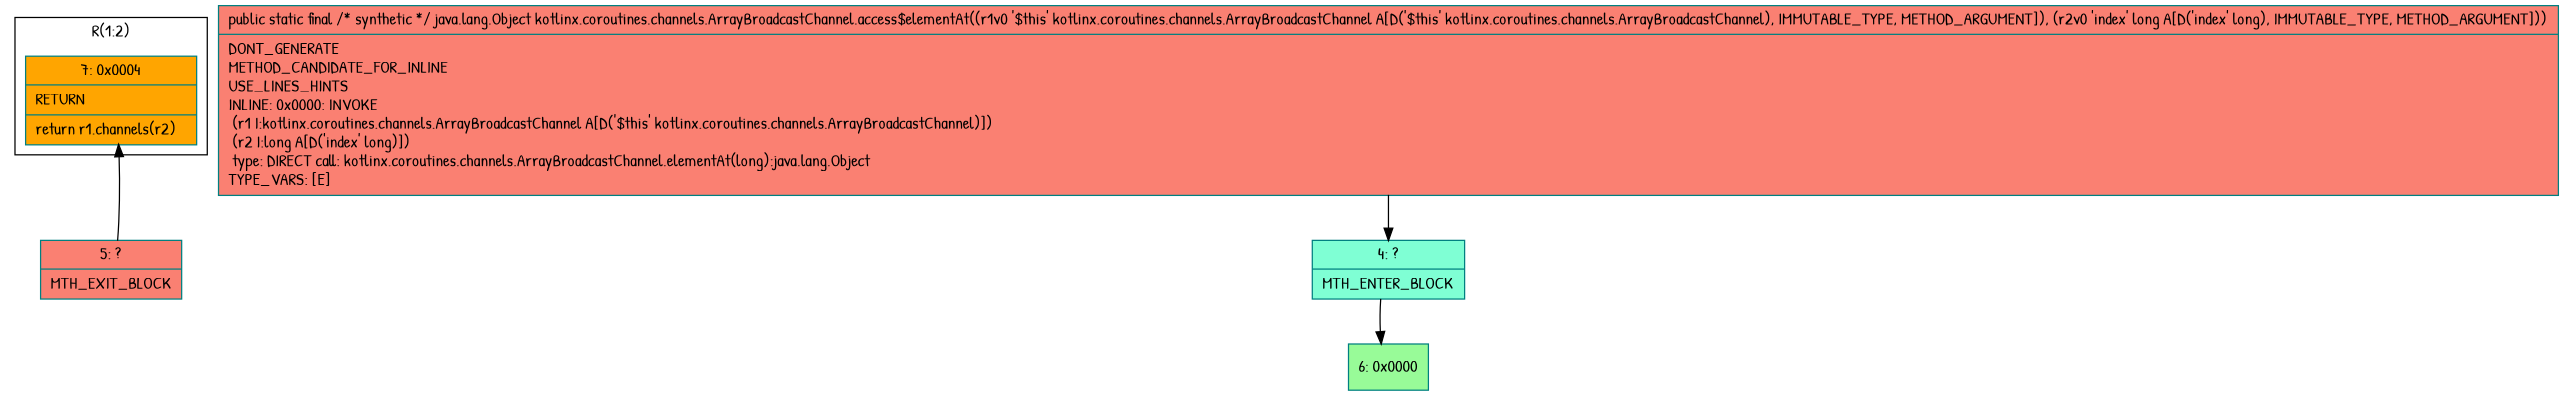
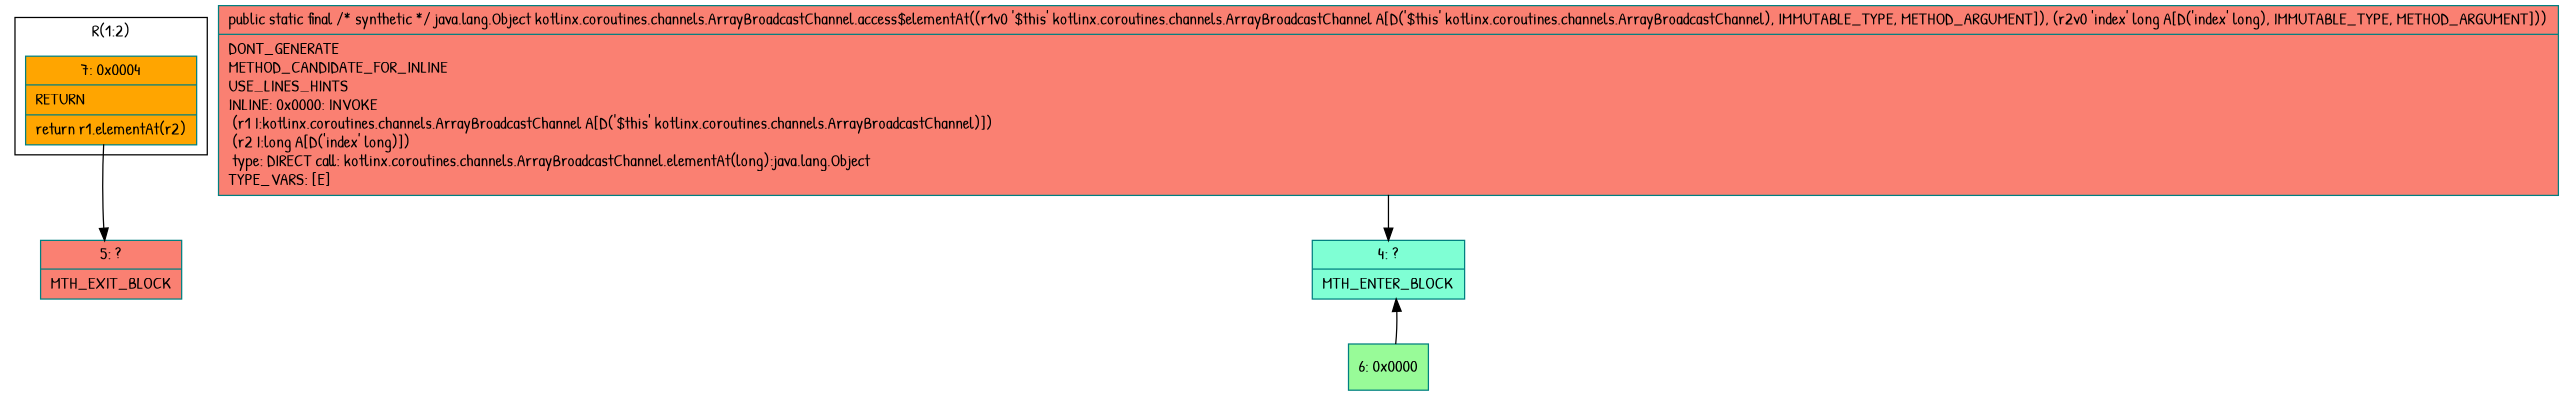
node "7: 0x0004": text "return r1.channels(r2)" -> "return r1.elementAt(r2)"
edge "5: ?" -> "7: 0x0004": reversed
edge "4: ?" -> "6: 0x0000": reversed
